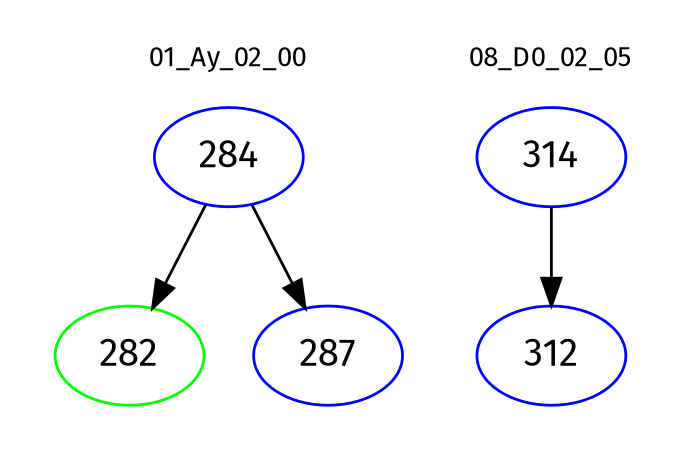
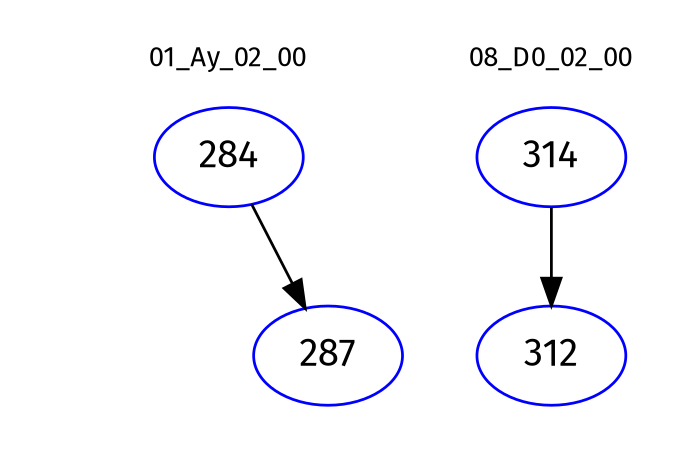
cluster "08_D0_02_05": label "08_D0_02_05" -> "08_D0_02_00"
node "282": removed
